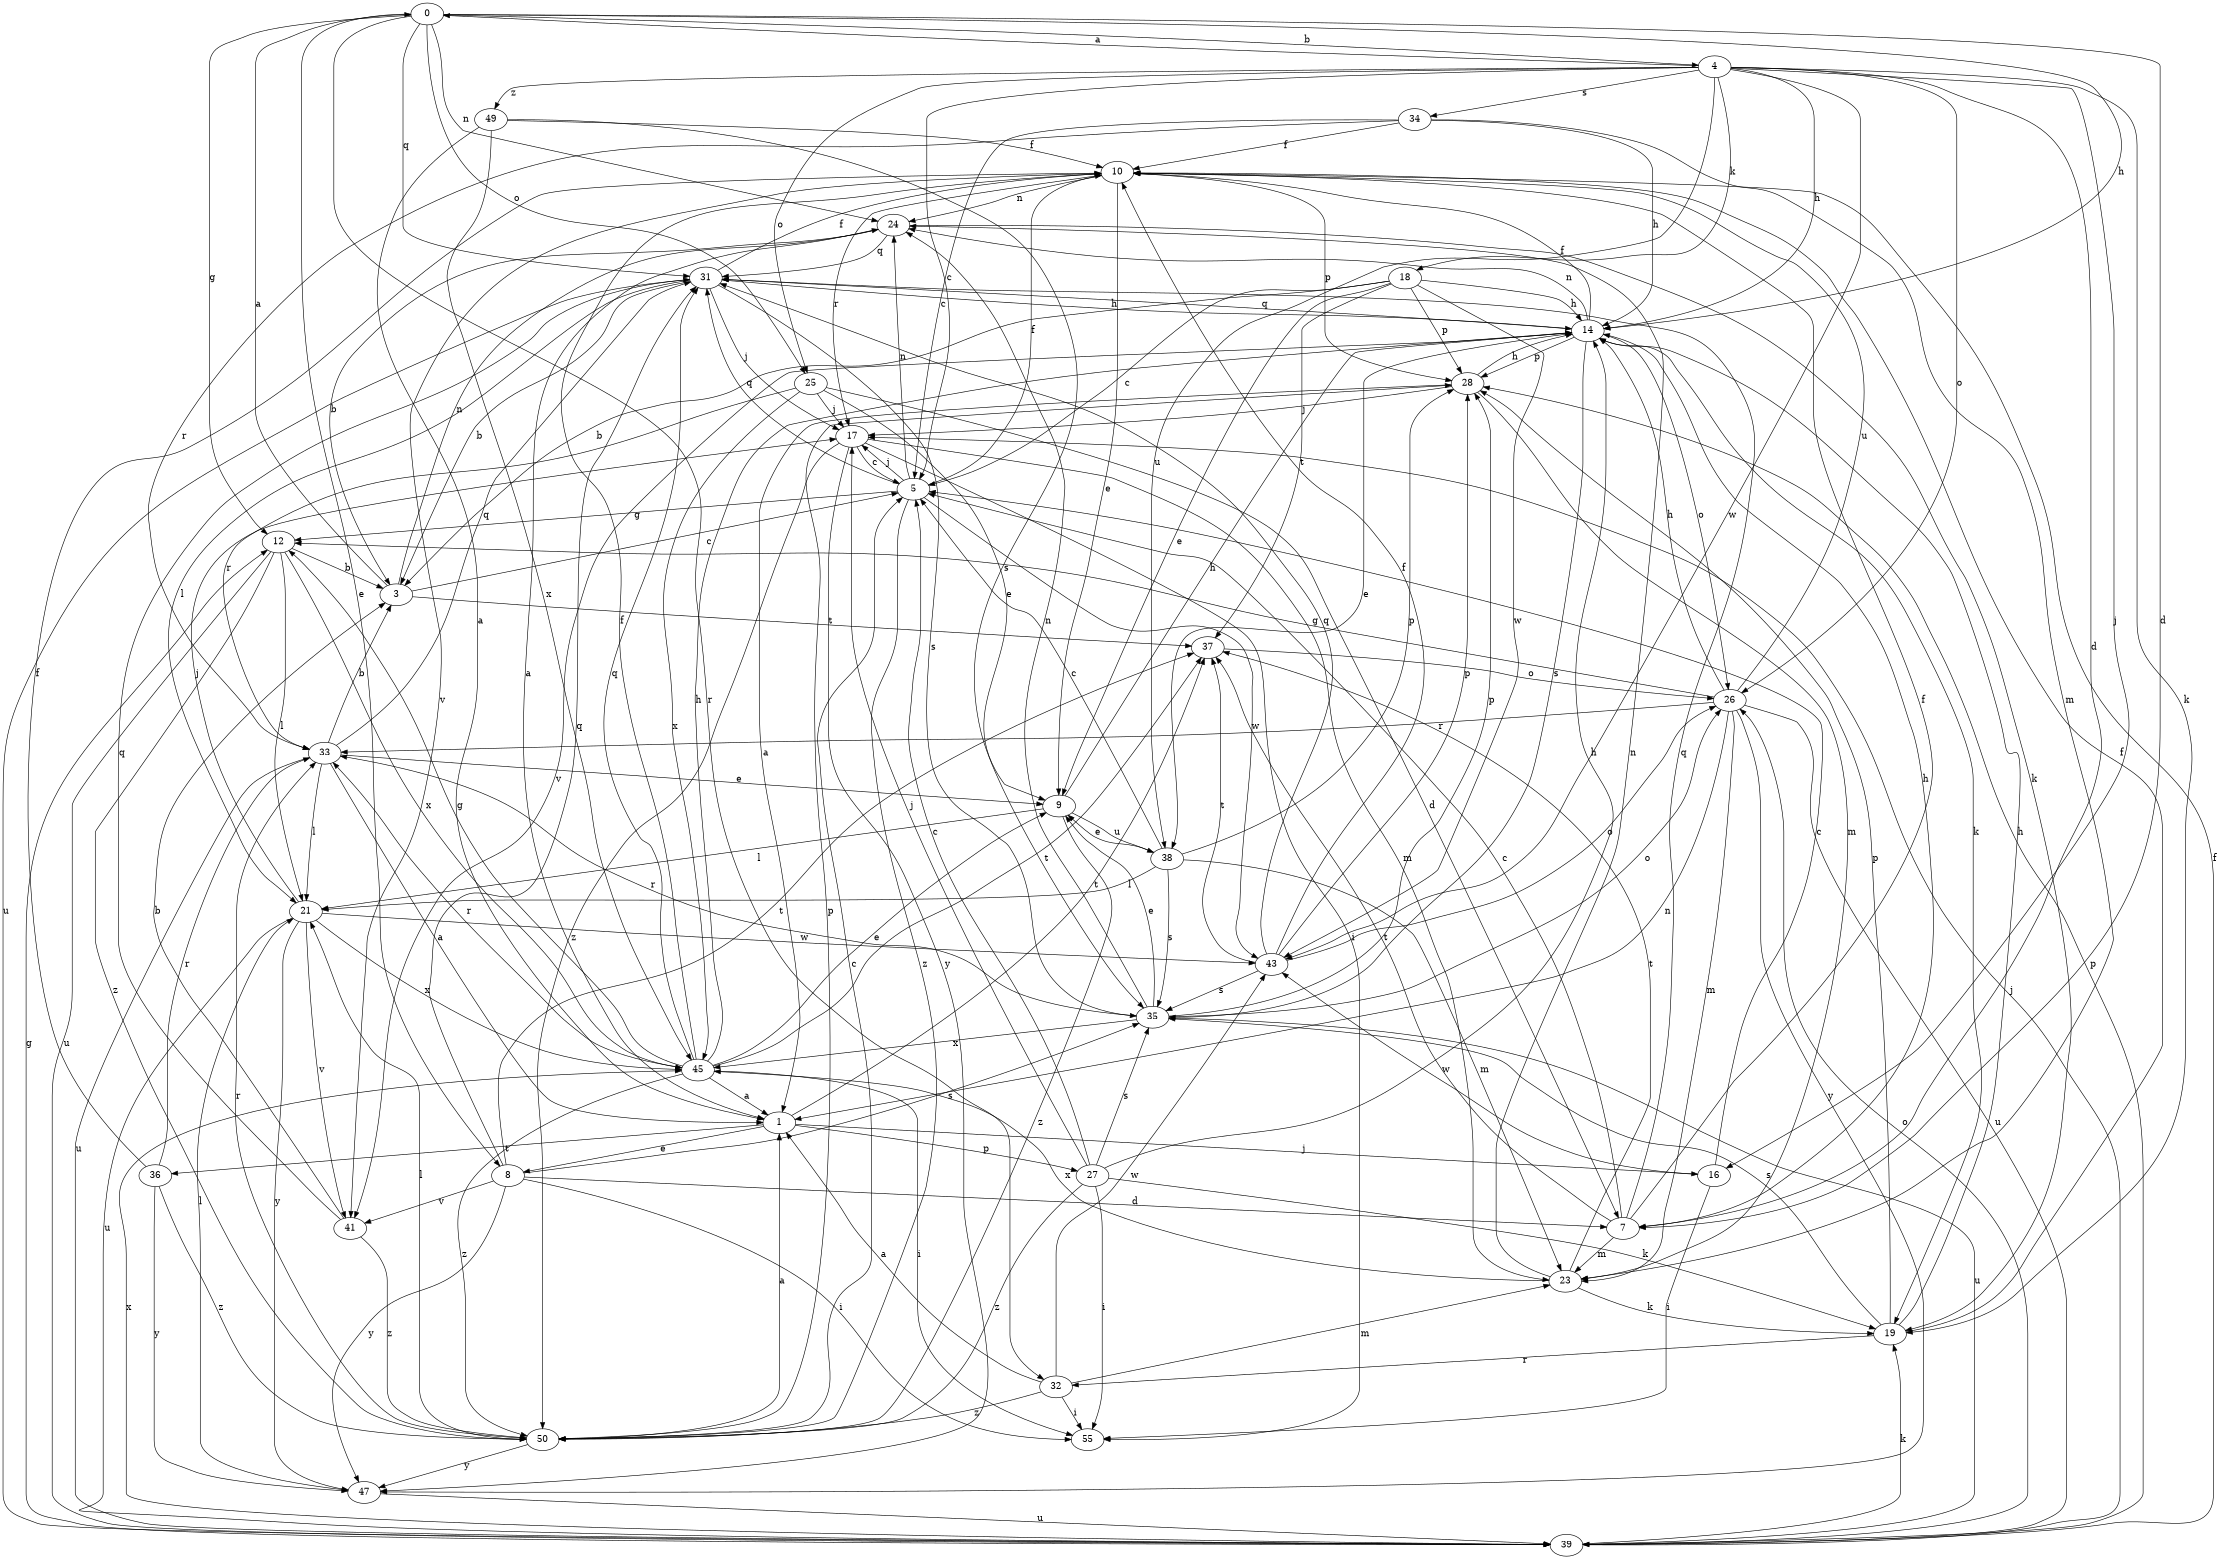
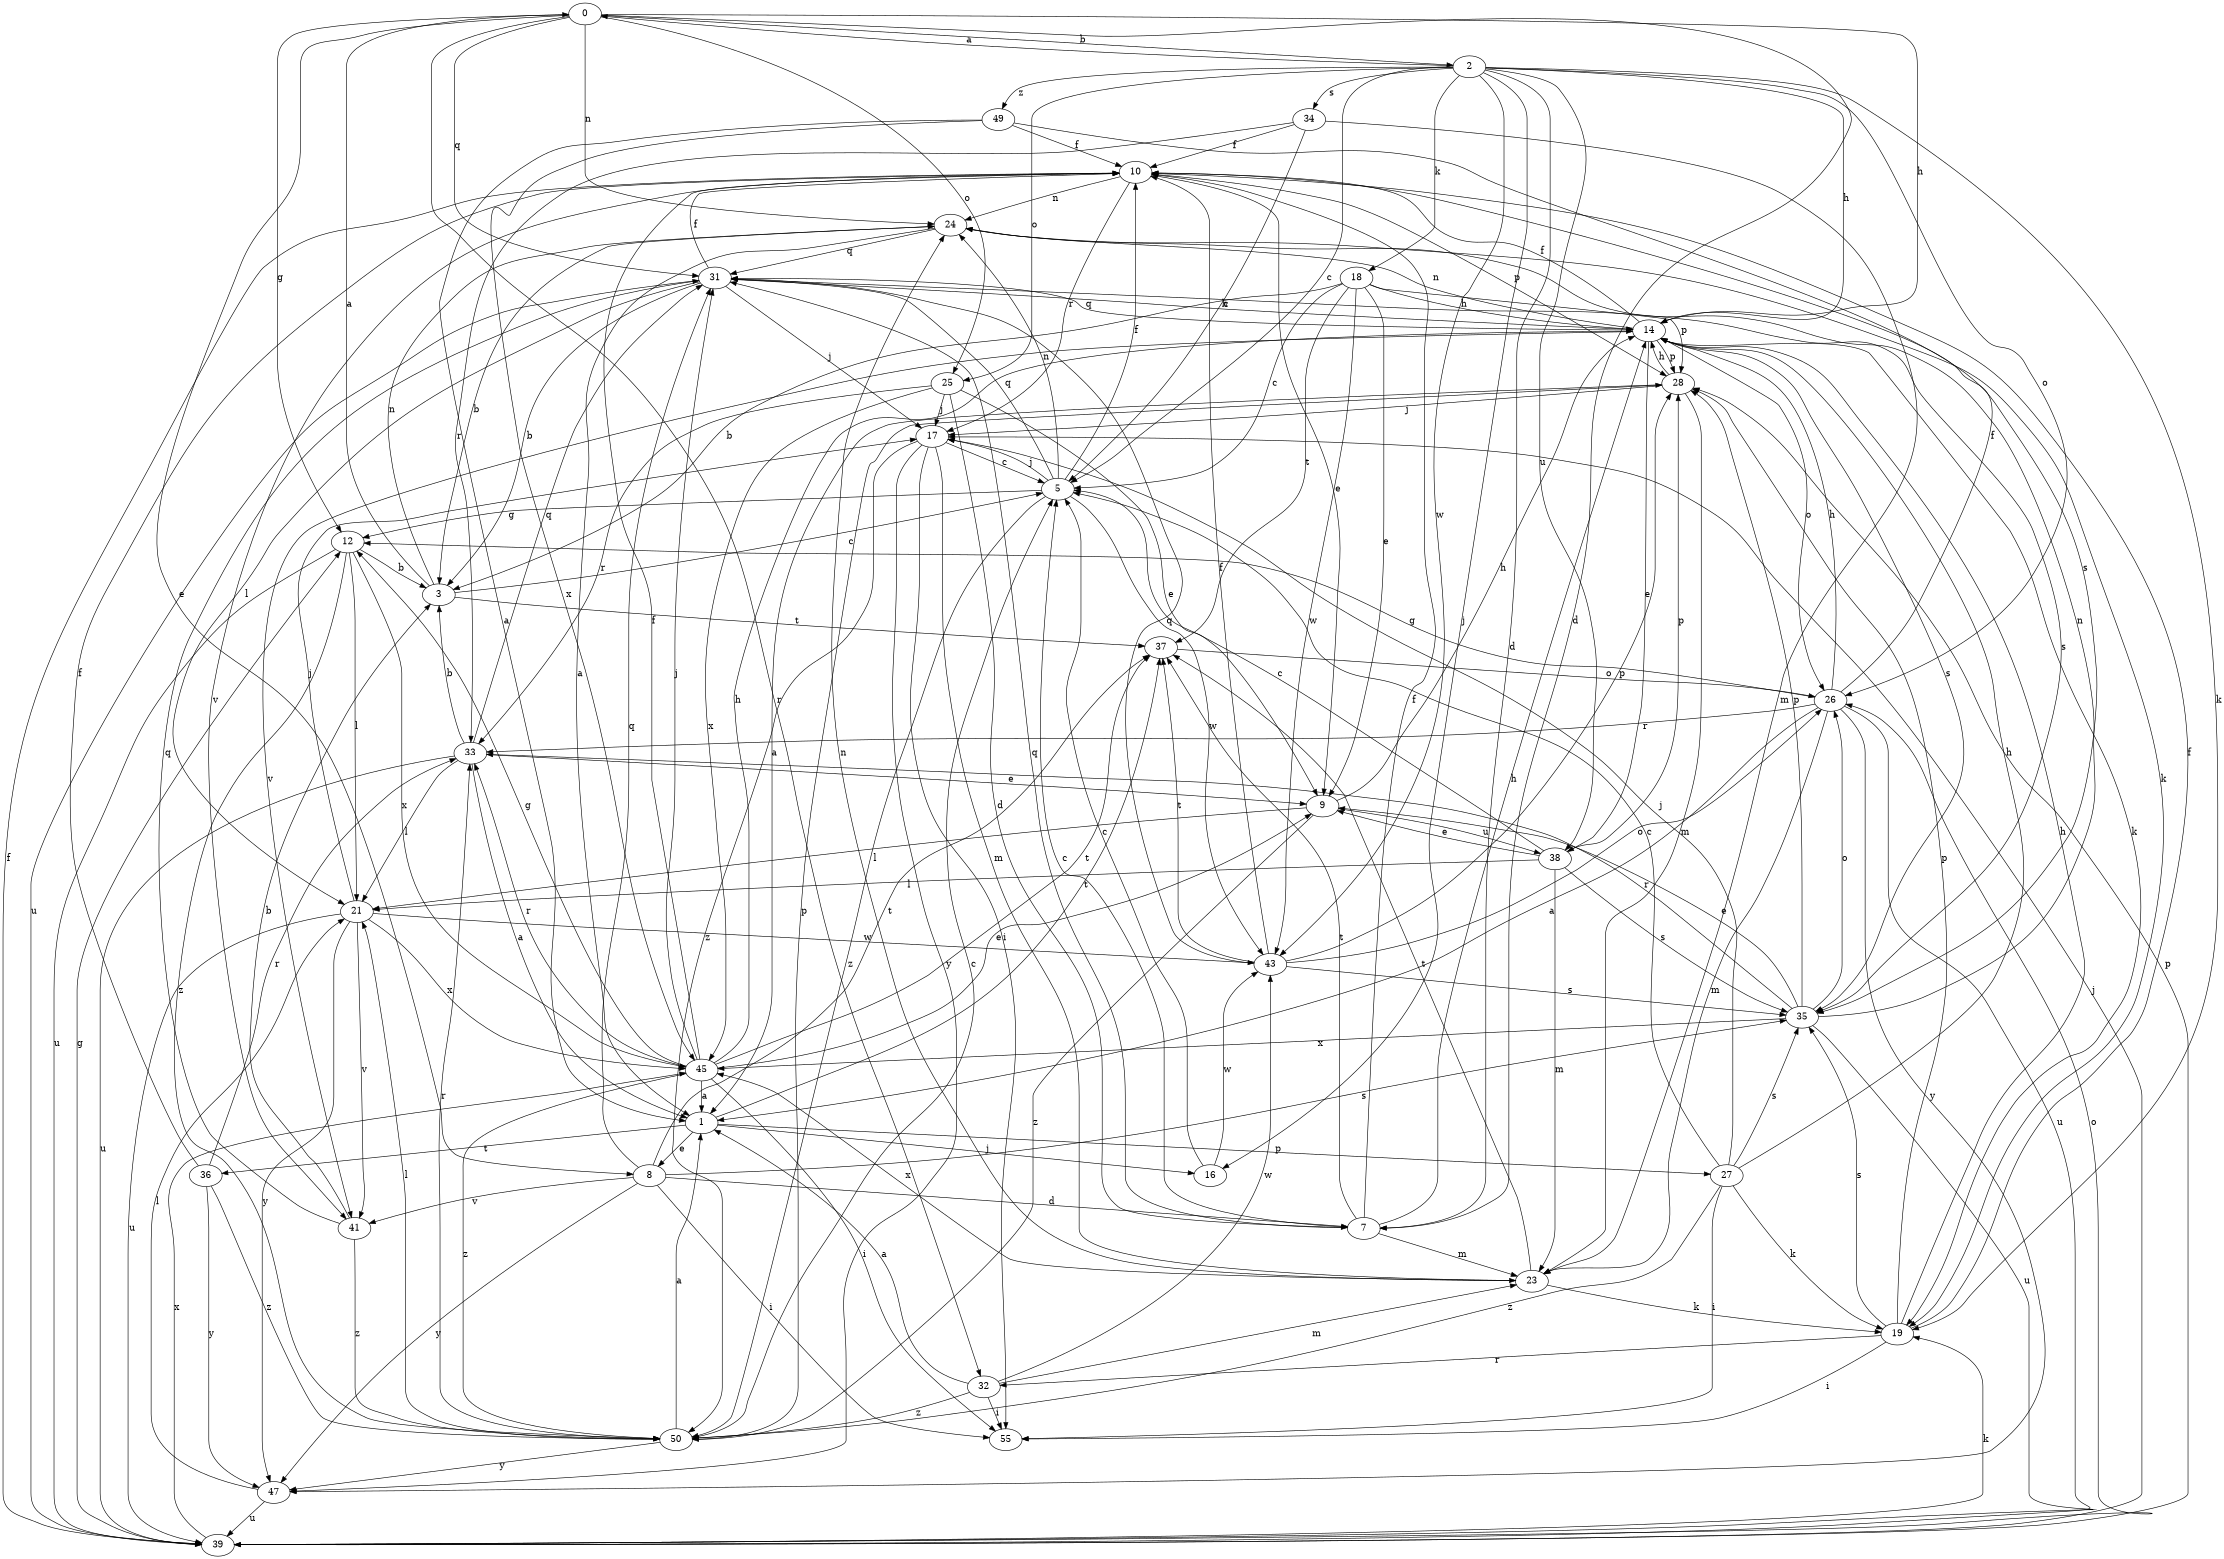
node "4": label "4" -> "2"
edge "34" -> "14": removed, label "h"
edge "26" -> "10": label "u" -> "f"
edge "45" -> "31": label "q" -> "j"
edge "26" -> "1": label "n" -> "a"
edge "16" -> "55": now "19" -> "55"
